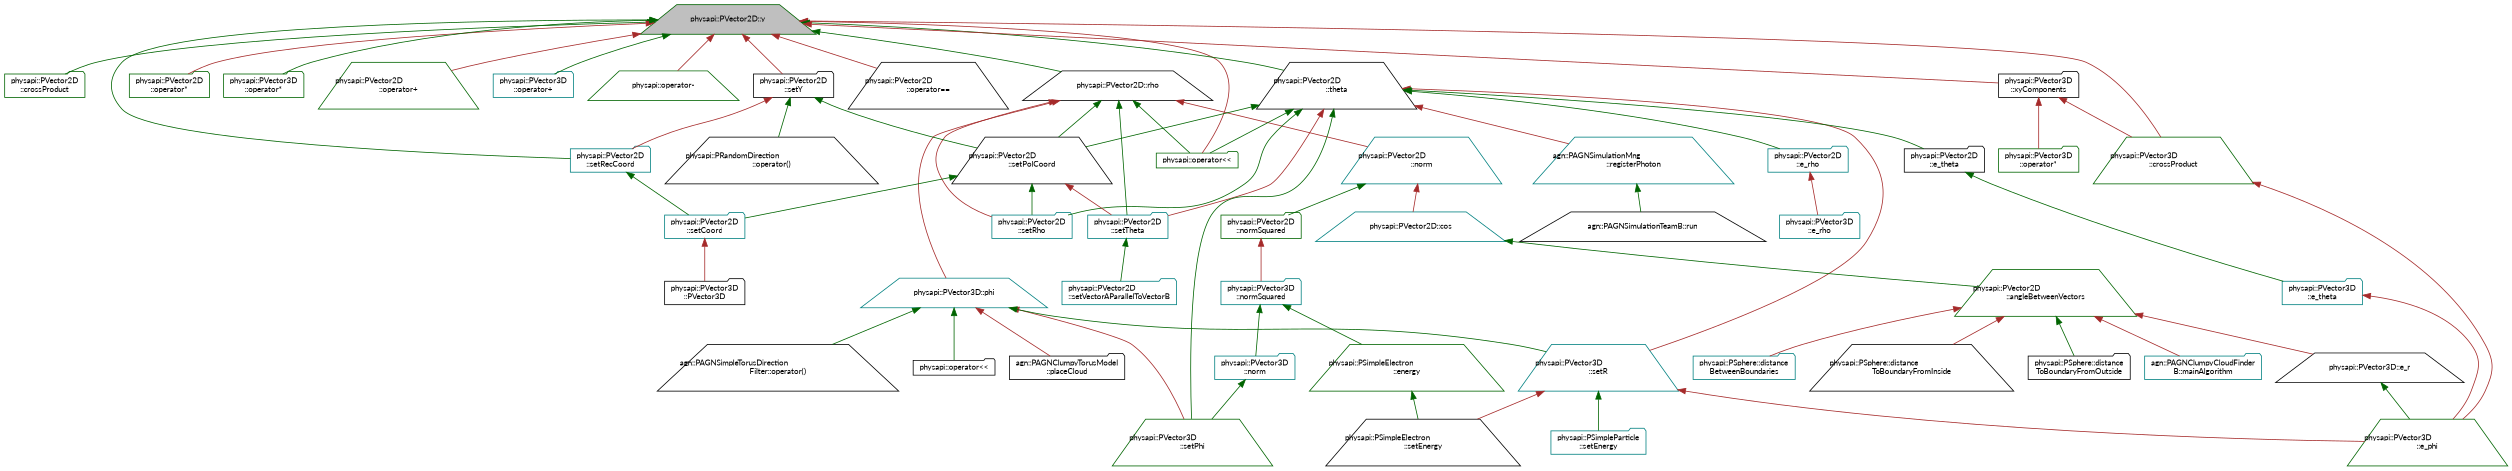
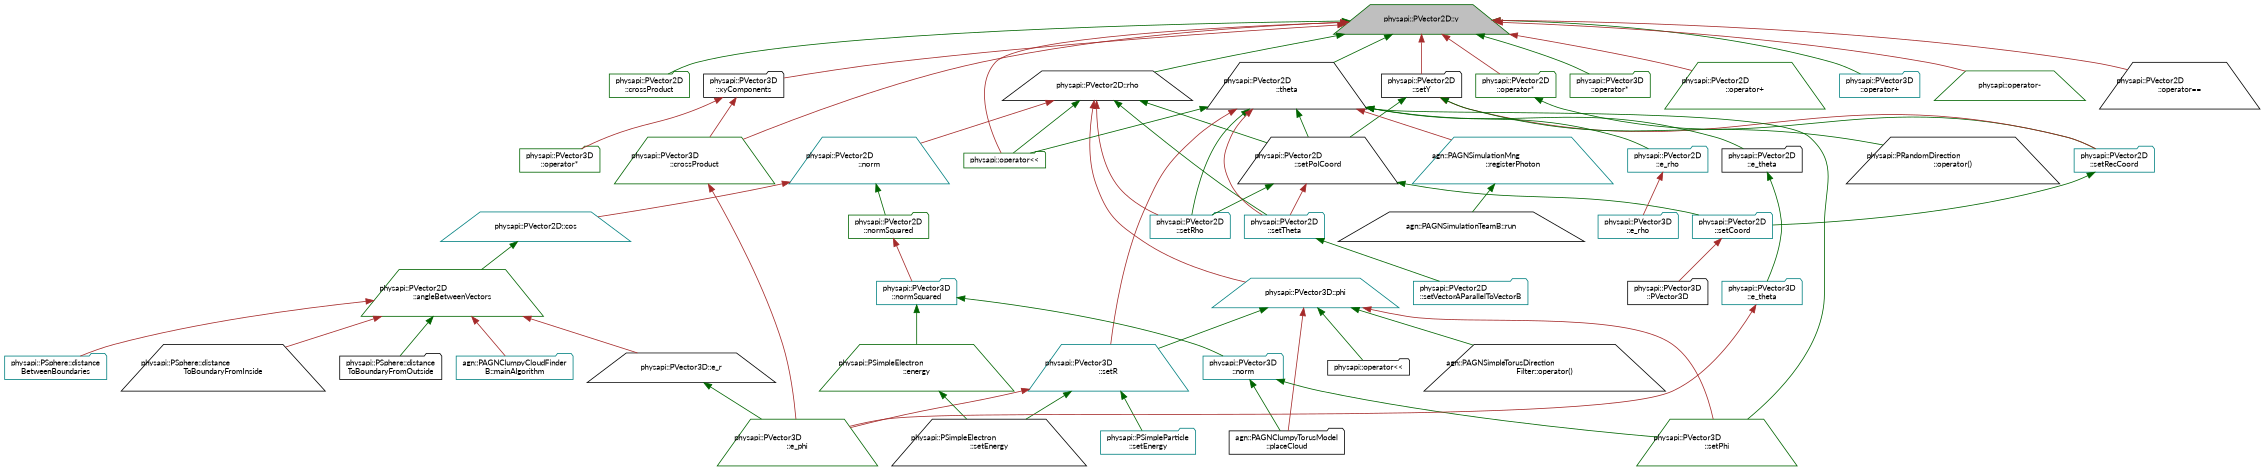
edge "physapi::PVector2D ::setRecCoord" -> "physapi::PVector2D::y": now "physapi::PVector2D ::setRecCoord" -> "physapi::PVector2D ::operator*"
edge "physapi::PSimpleElectron ::setEnergy" -> "physapi::PVector3D ::setR": color brown -> darkgreen
edge "agn::PAGNClumpyTorusModel ::placeCloud" -> "physapi::PVector3D ::norm": added
